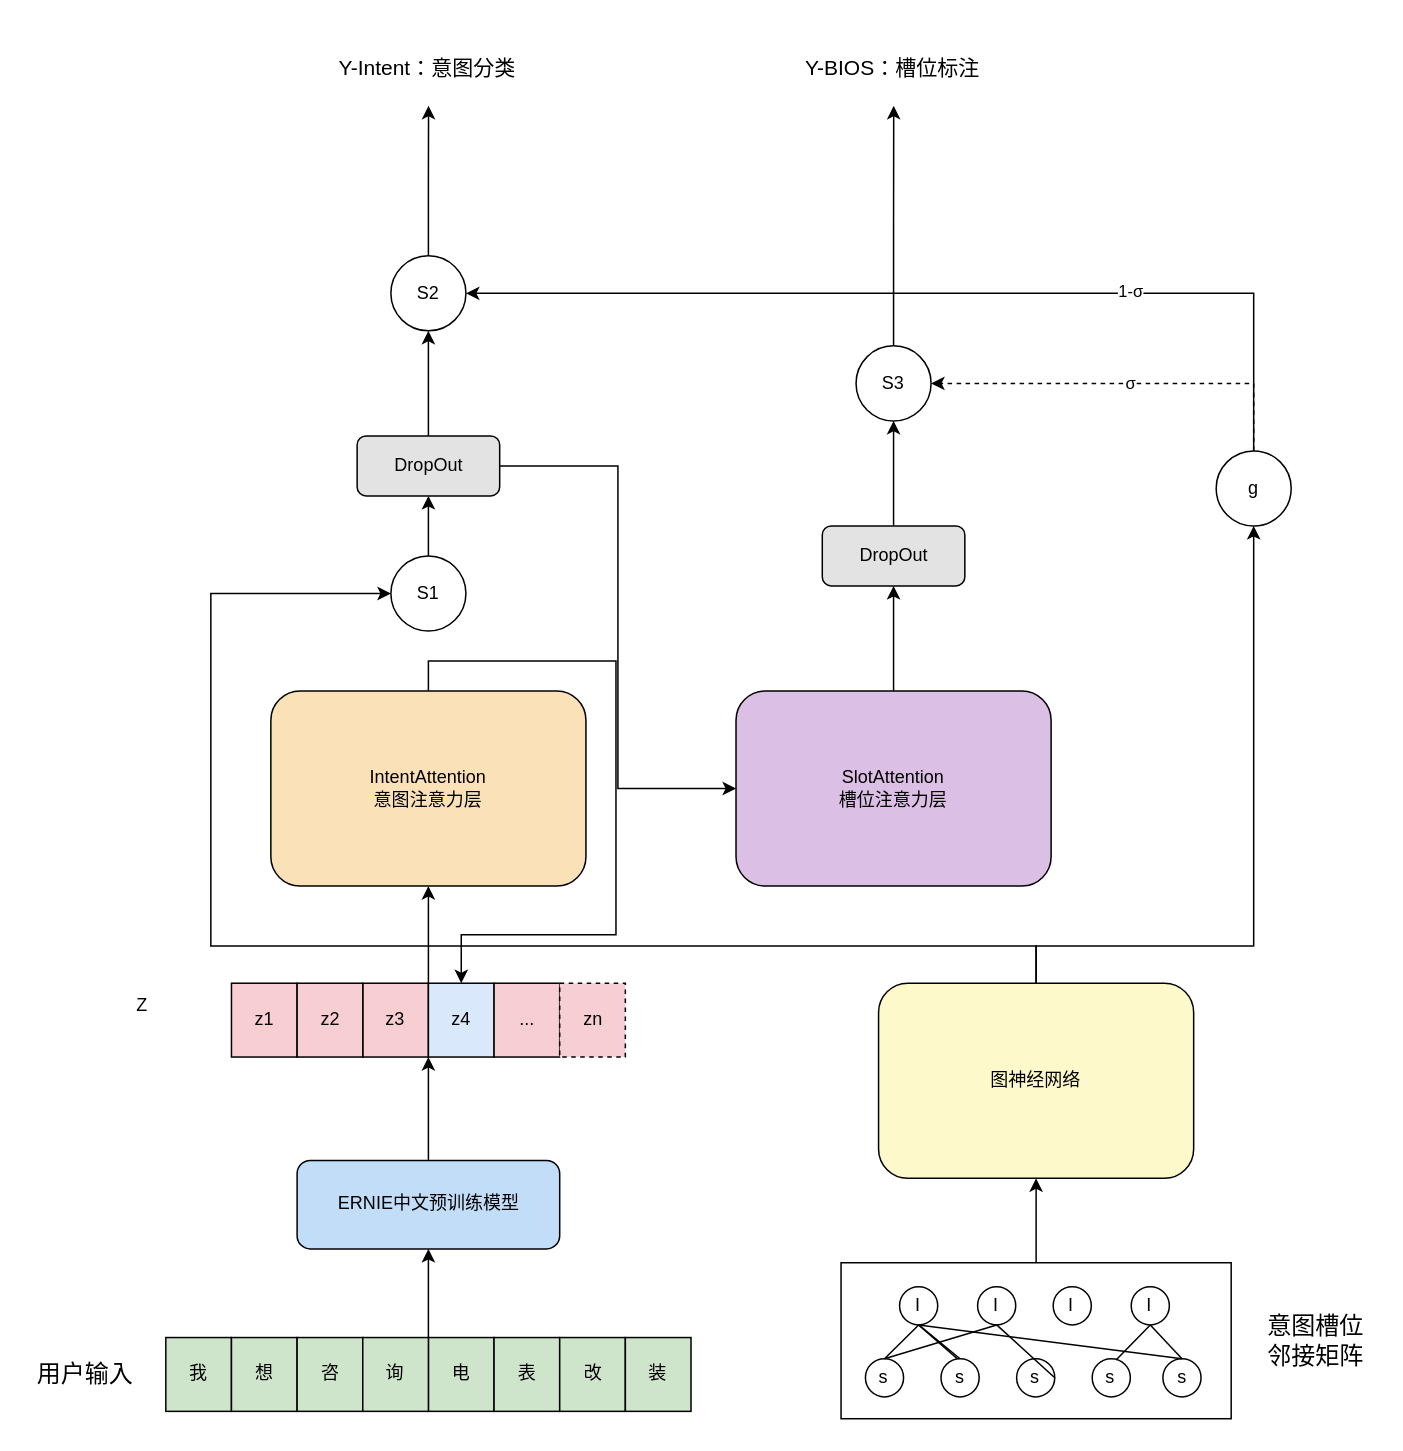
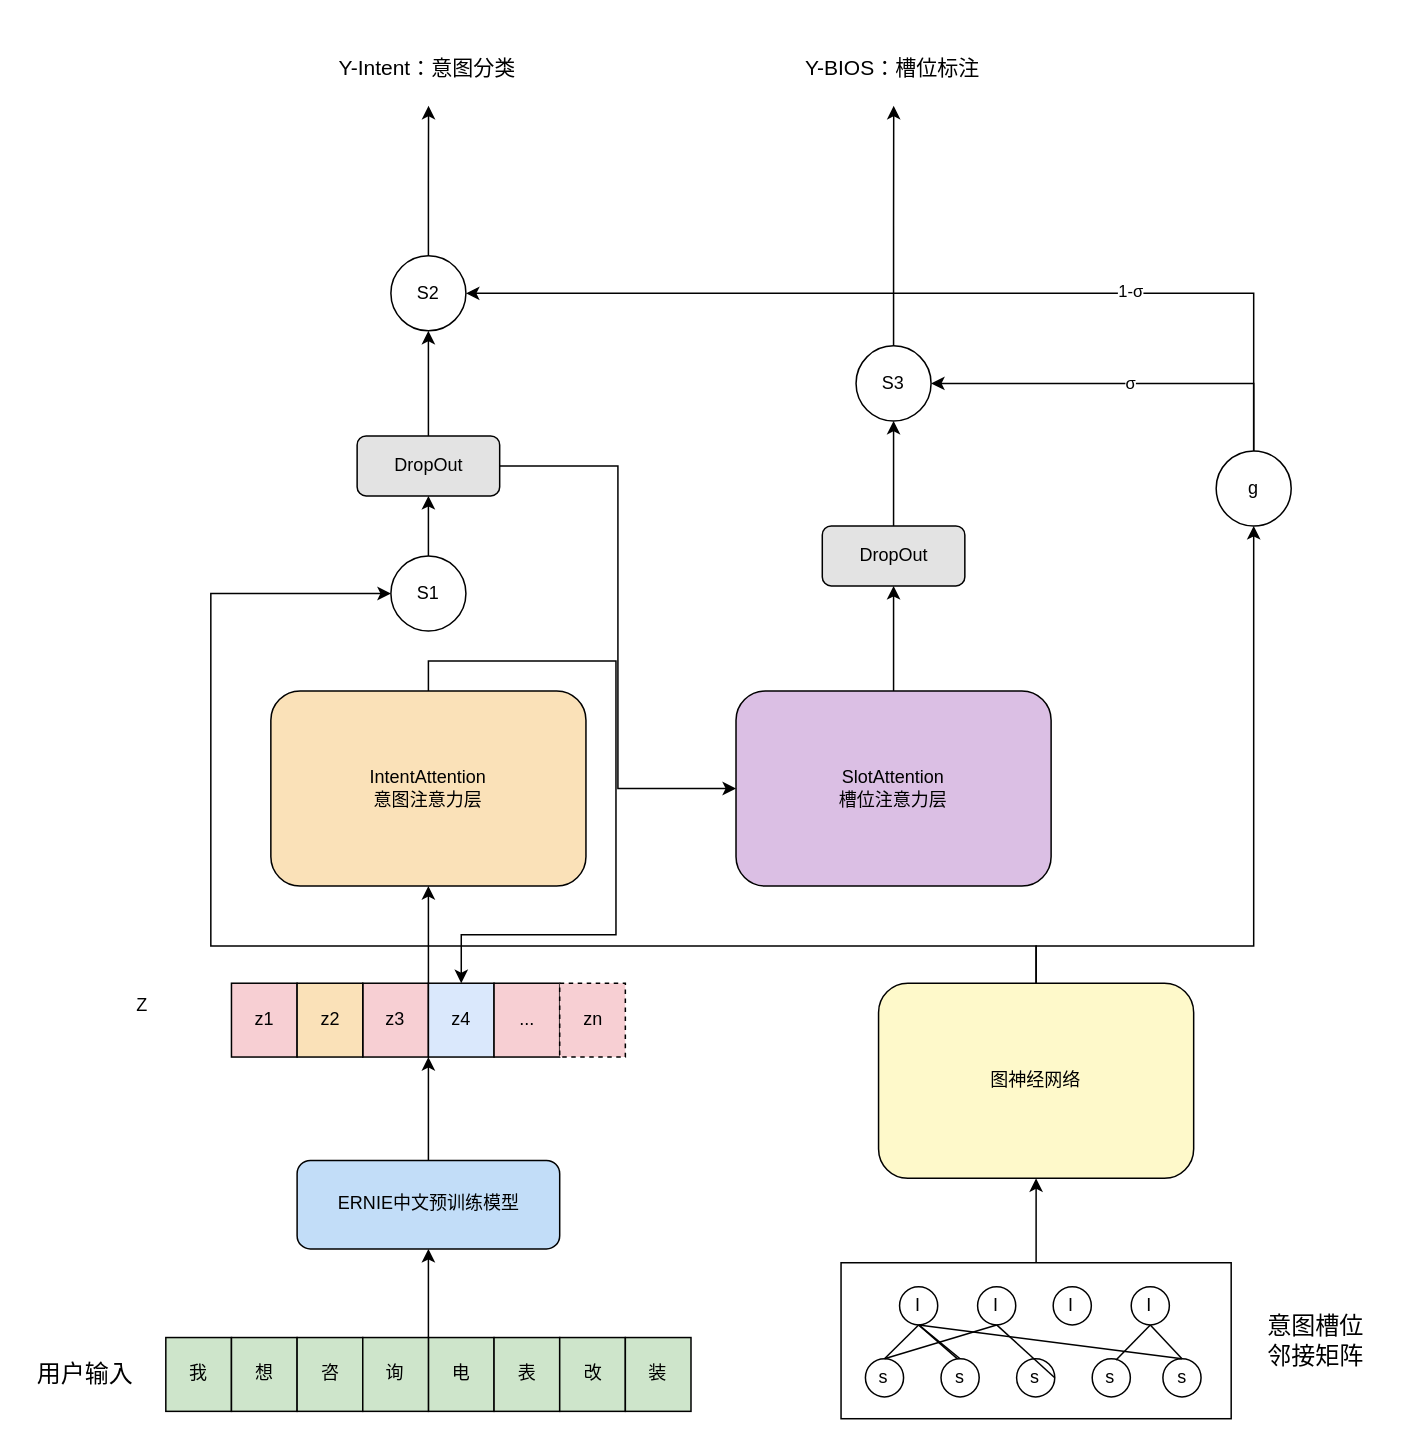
edge "g" -> "S3": style dashed -> solid
node "z2": fillcolor #f7cfd3 -> #fae1b8
